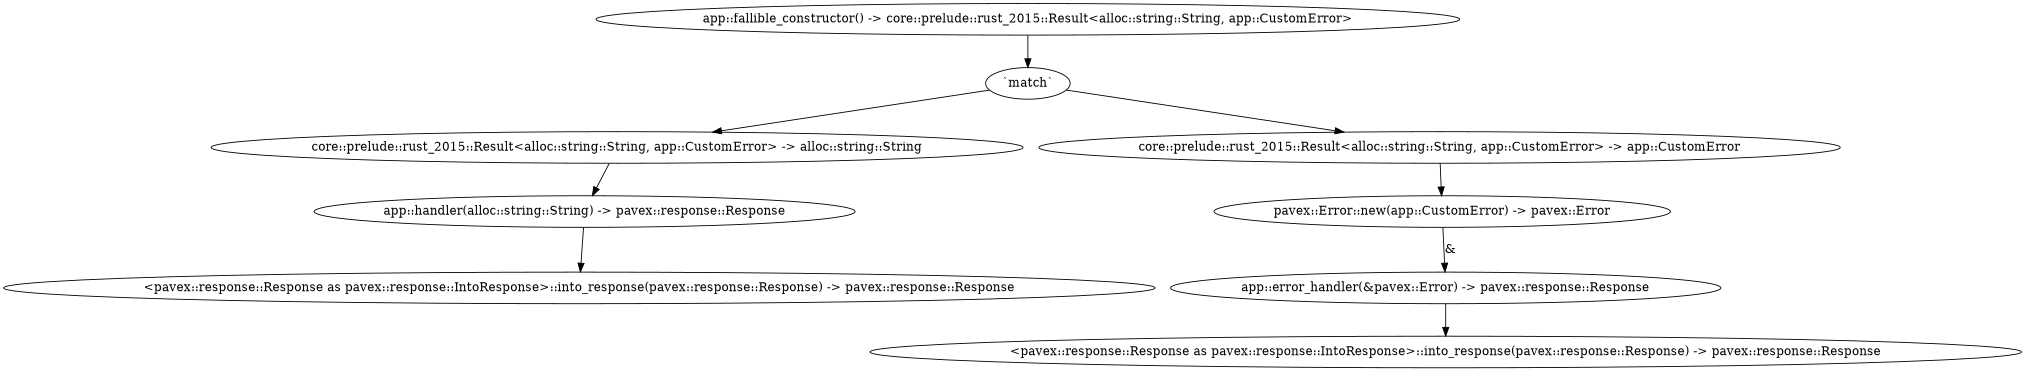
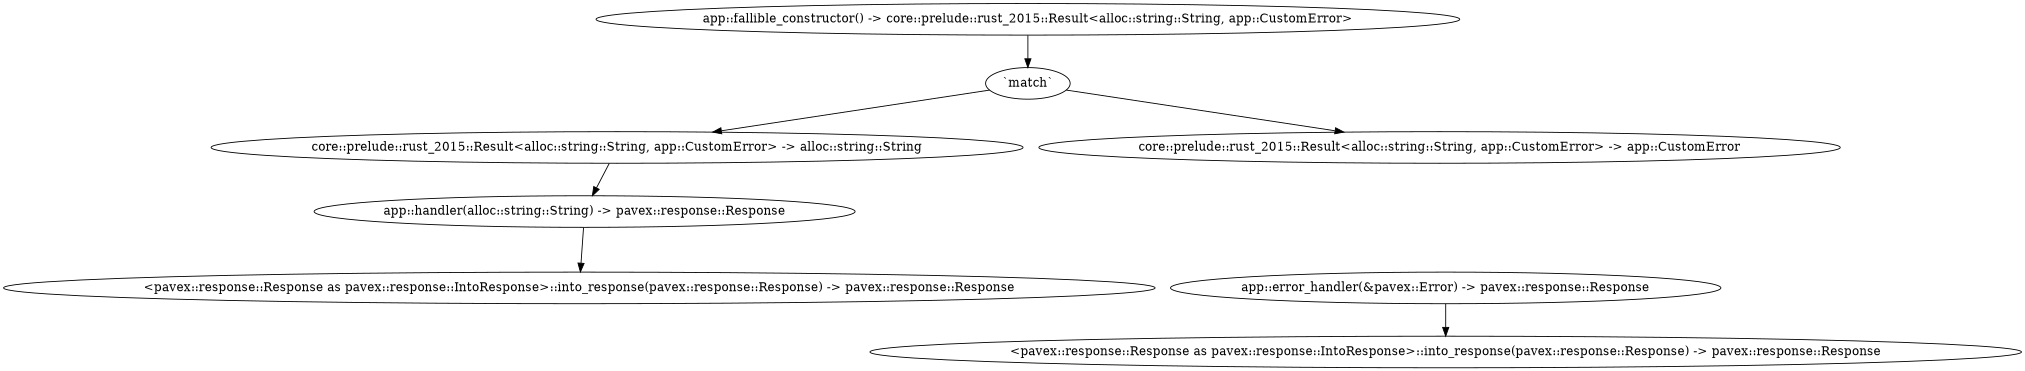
node "pavex::Error::new(app::CustomError) -> pavex::Error": removed
